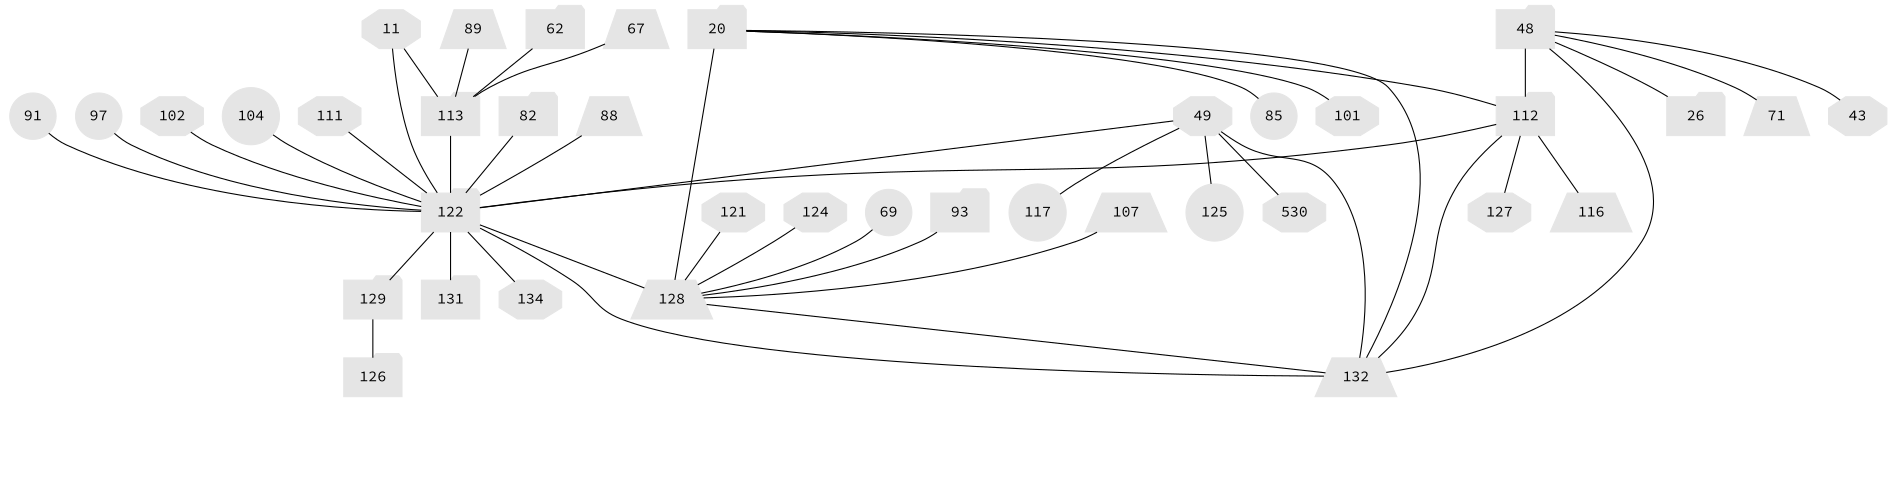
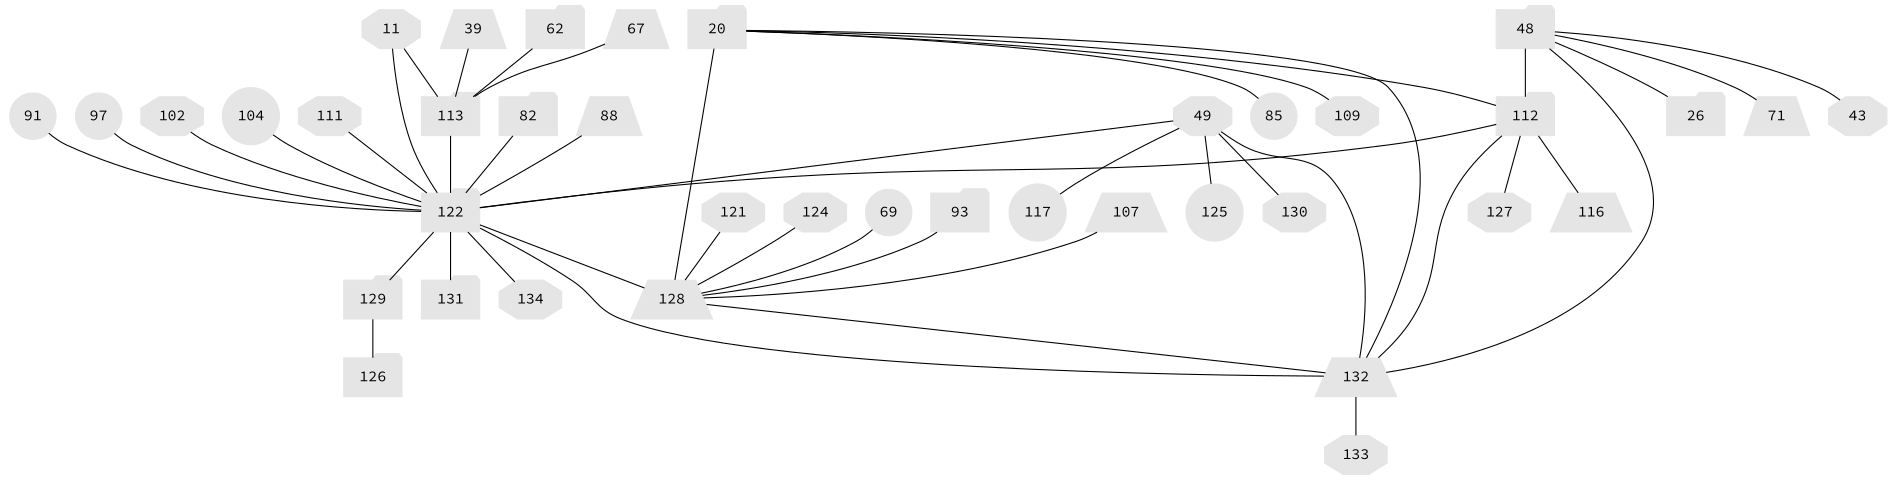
node "89": label "89" -> "39"
node "101": label "101" -> "109"
node "530": label "530" -> "130"
node "133": added
